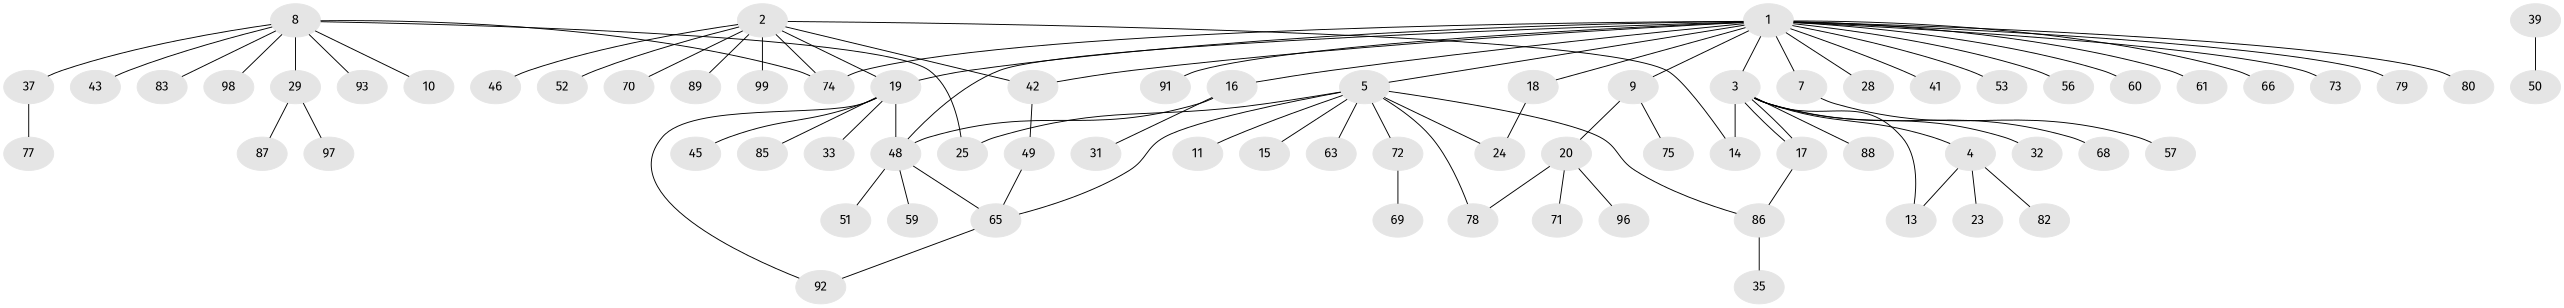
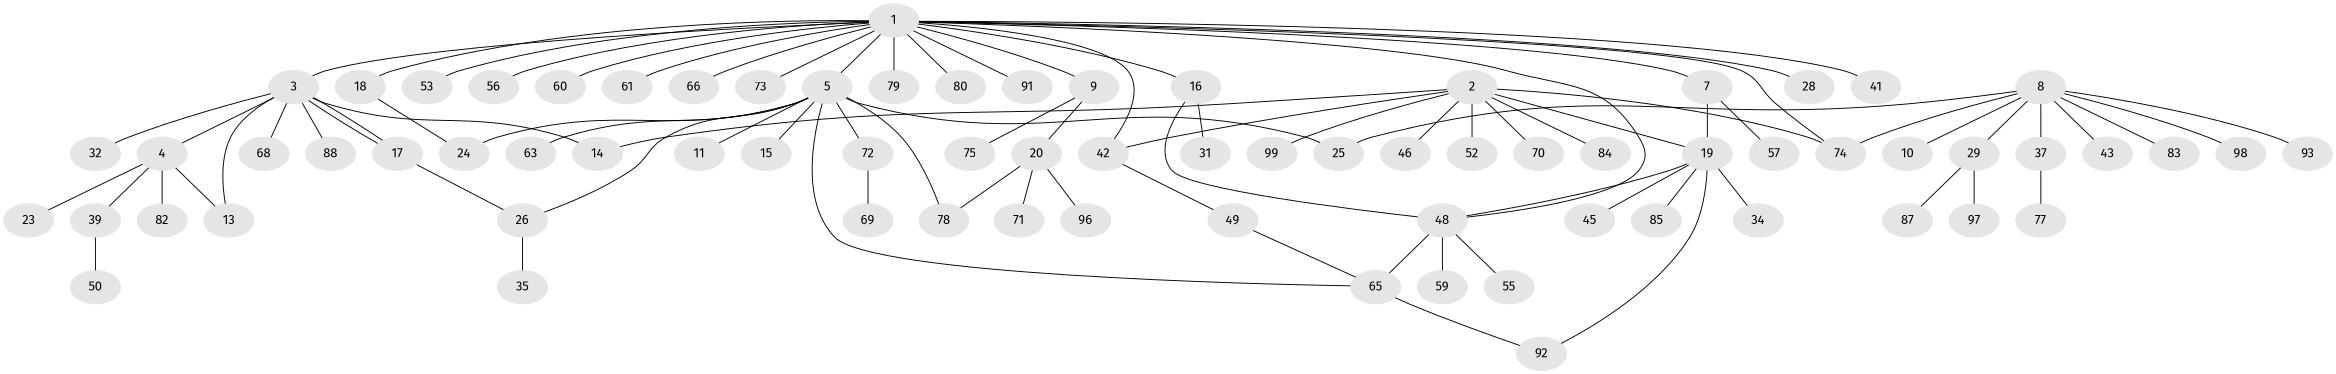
edge "1" -- "19": now "7" -- "19"
node "89": label "89" -> "84"
node "33": label "33" -> "34"
edge "4" -- "39": added
node "51": label "51" -> "55"
node "86": label "86" -> "26"
